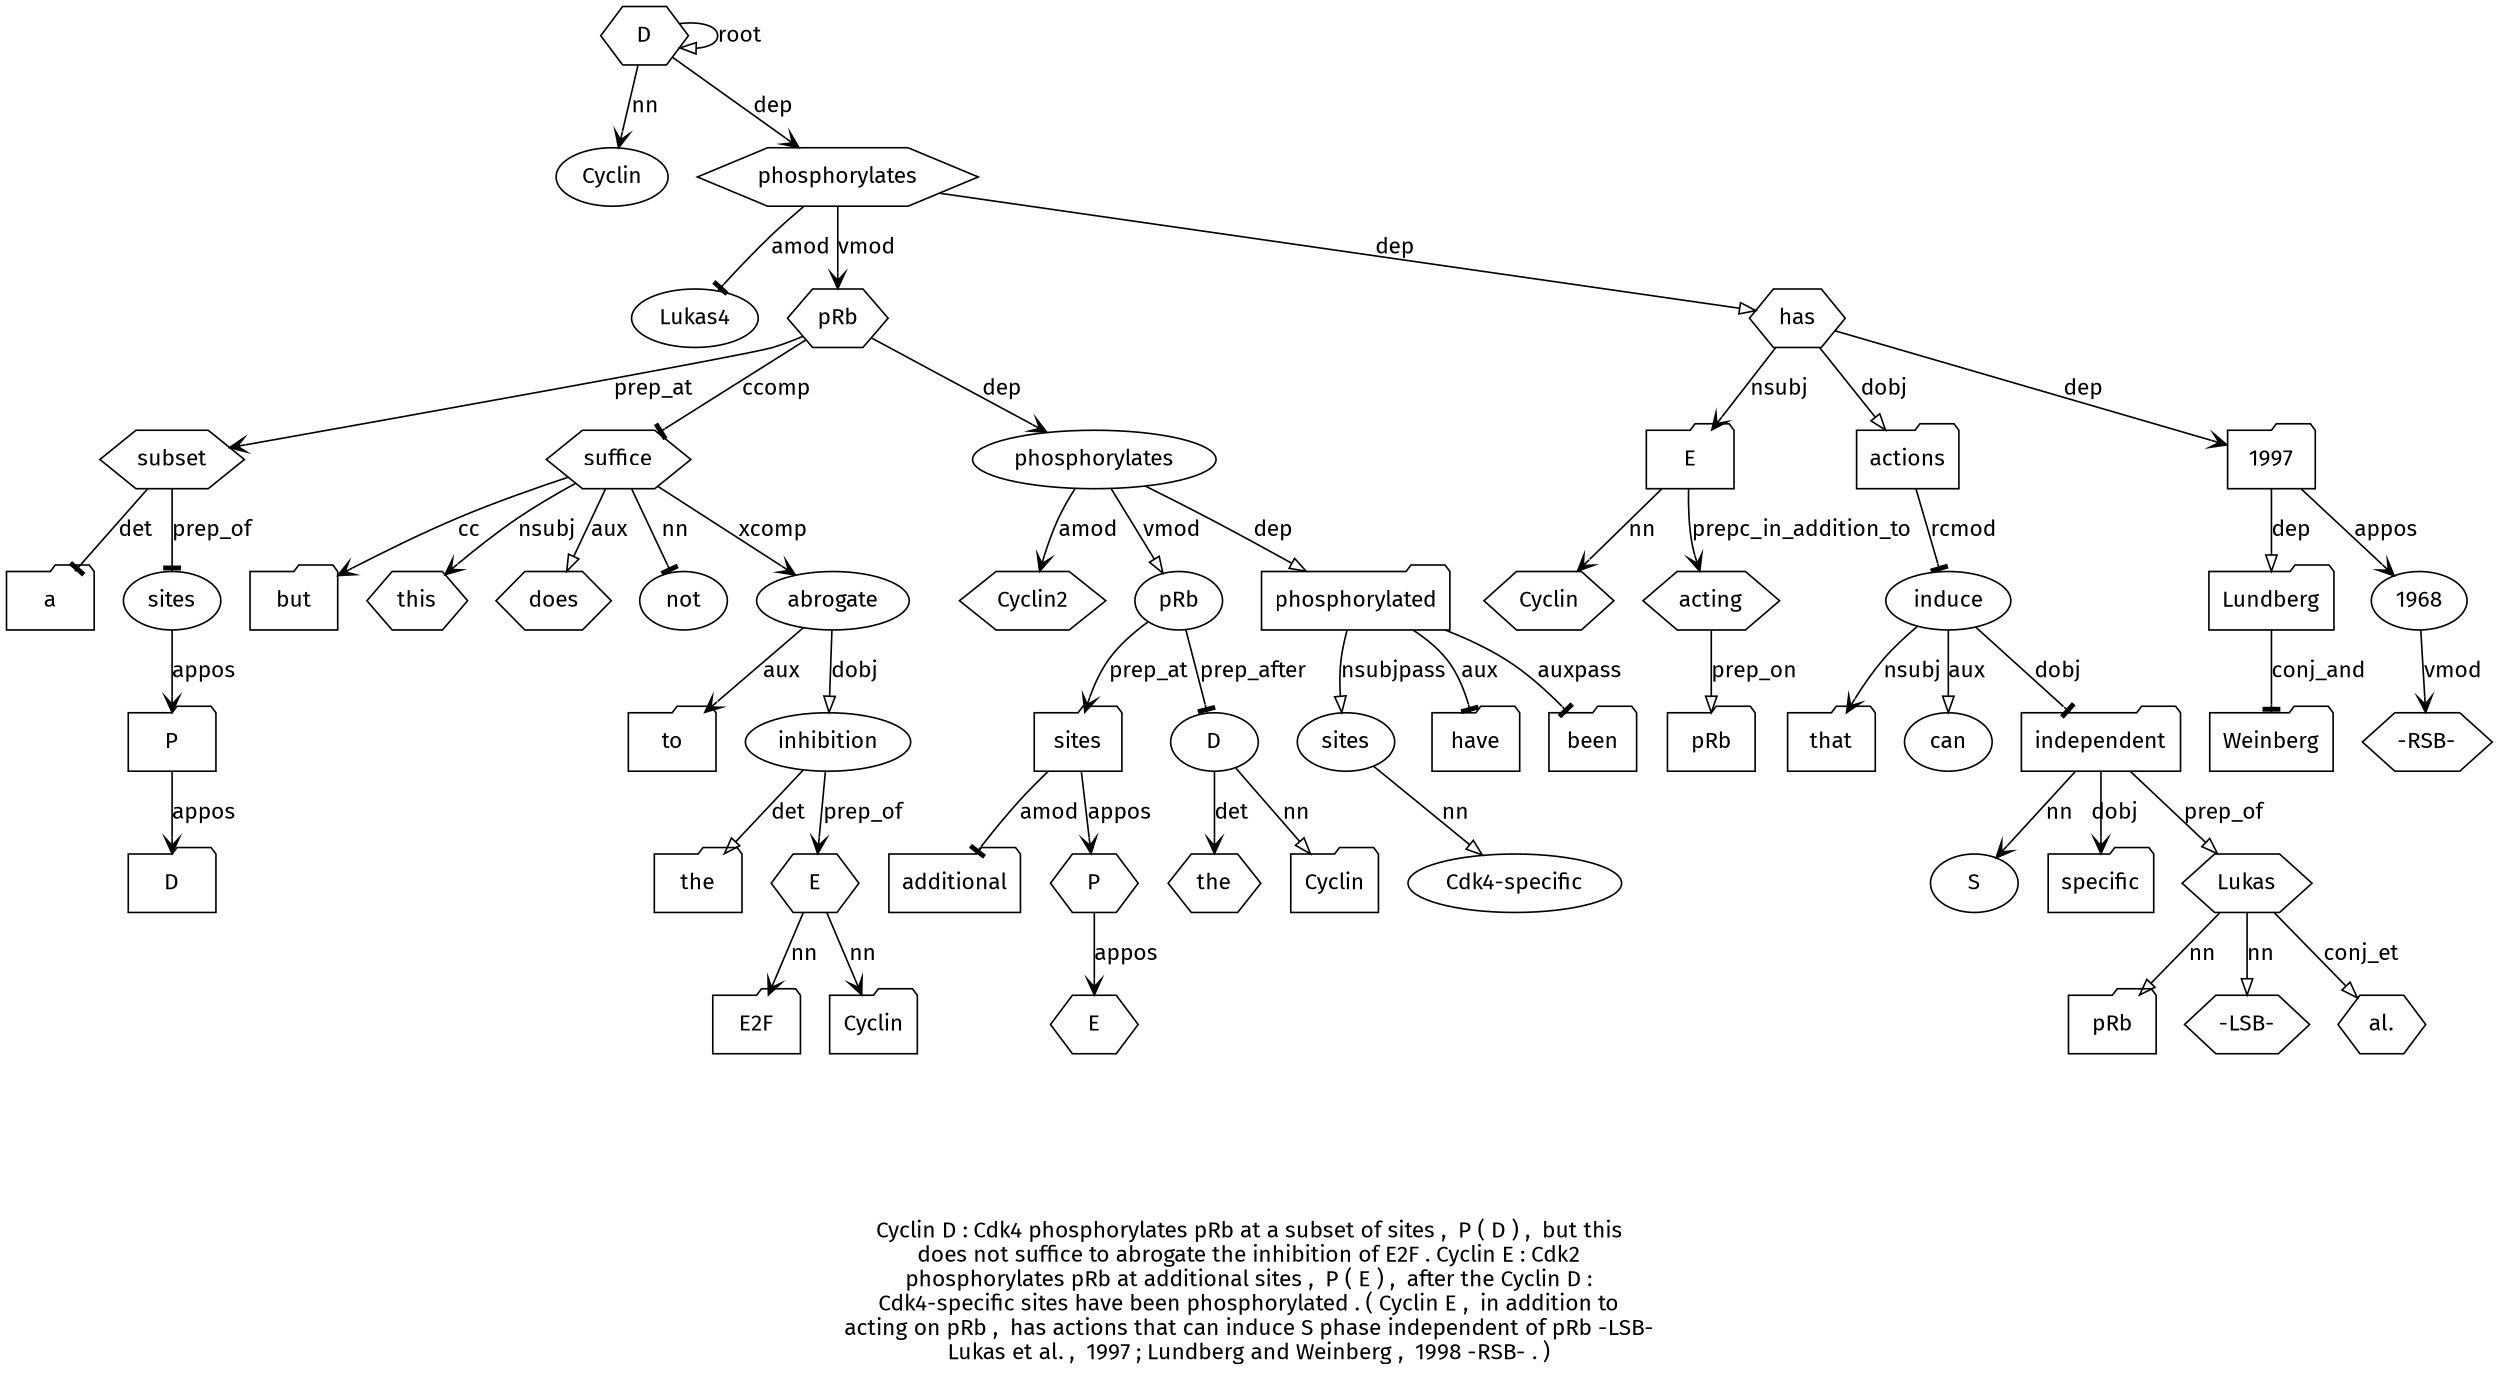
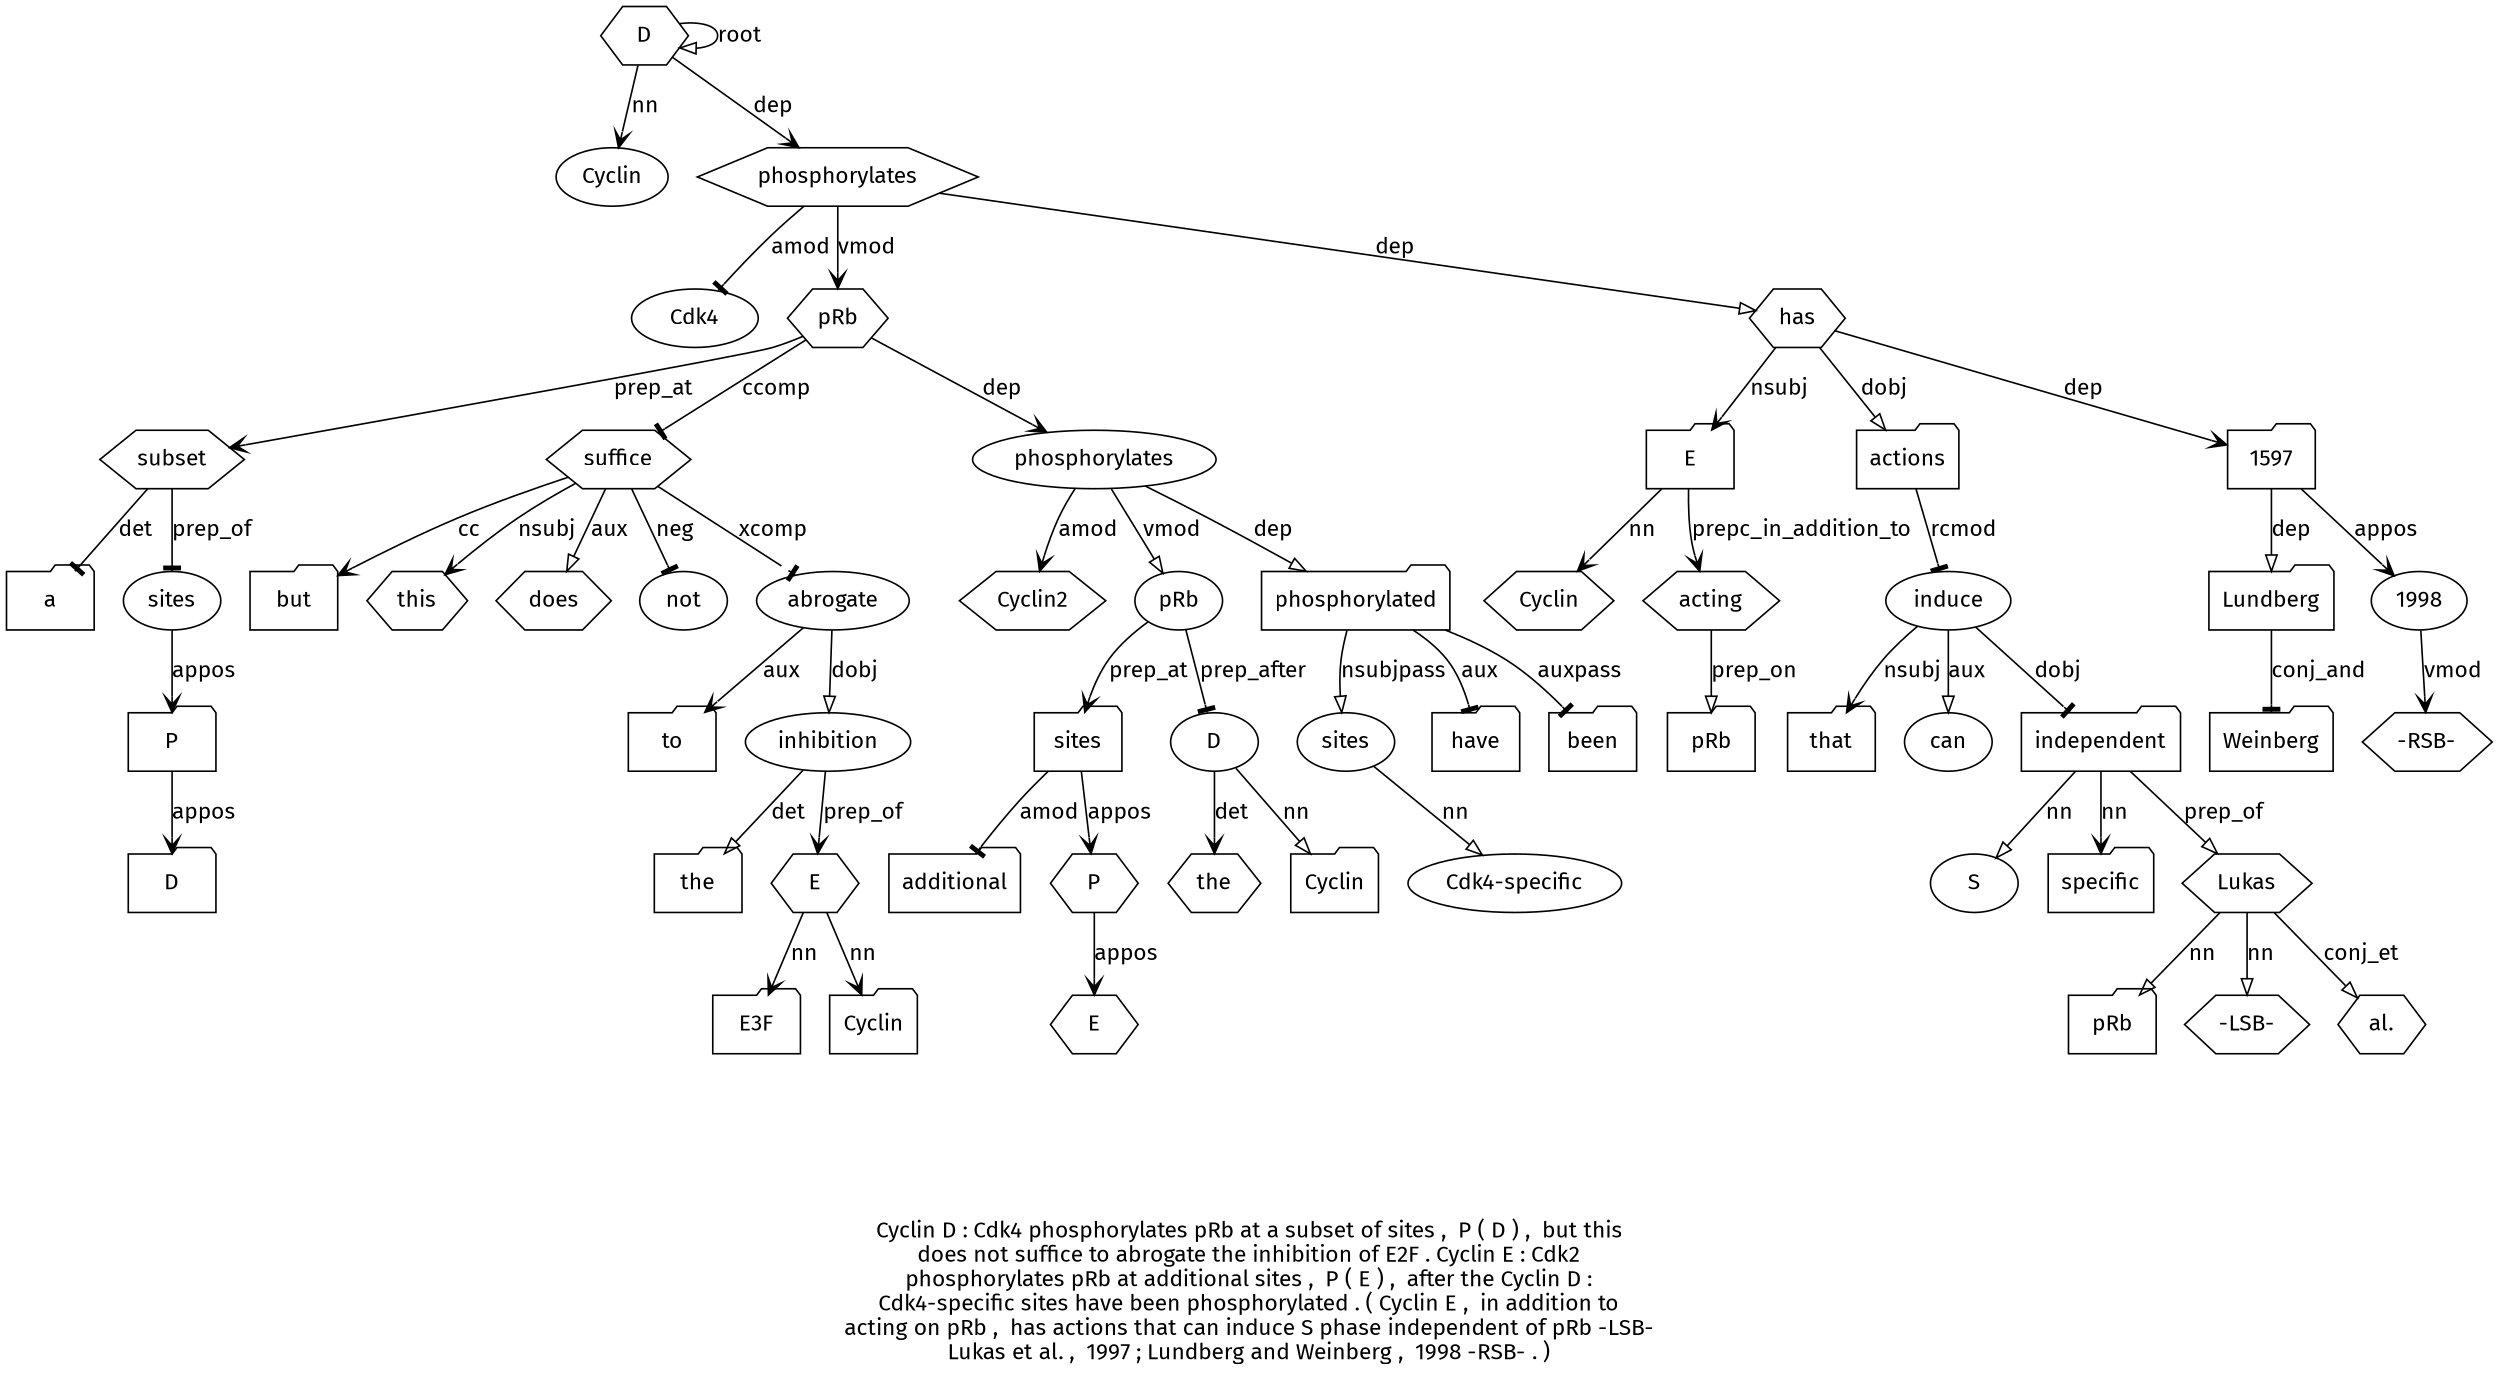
node "Lukas4": label "Lukas4" -> "Cdk4"
node "1997": label "1997" -> "1597"
edge "suffice" -> "abrogate": arrowhead vee -> tee
edge "suffice" -> "not": label "nn" -> "neg"
node "1968": label "1968" -> "1998"
edge "independent" -> "S": arrowhead vee -> onormal
edge "independent" -> "specific": label "dobj" -> "nn"
node "E2F": label "E2F" -> "E3F"
